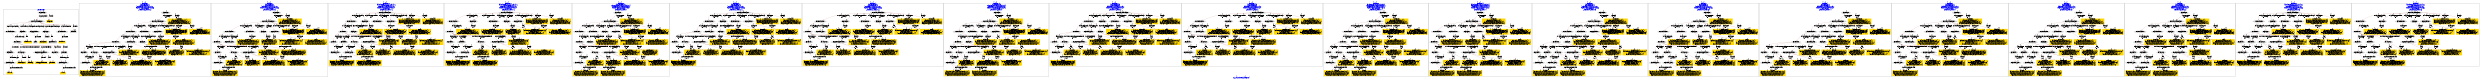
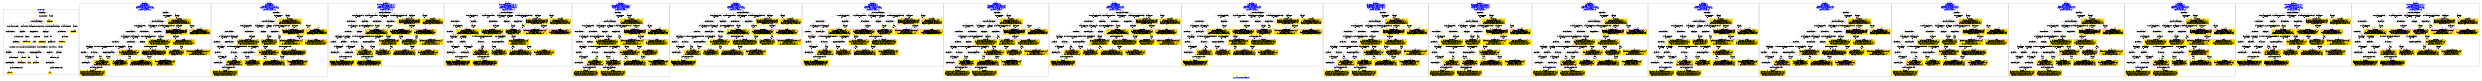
node "Linktodata": fillcolor lightgray -> gold
edge "E35_Title1" -> "Titleofartwork": label "label" -> "classLink"
node "Nationality": label "Nationality" -> "Group"
node "Artist_Appellation_URI": removed
node "birthYear": label "birthYear" -> "has"
